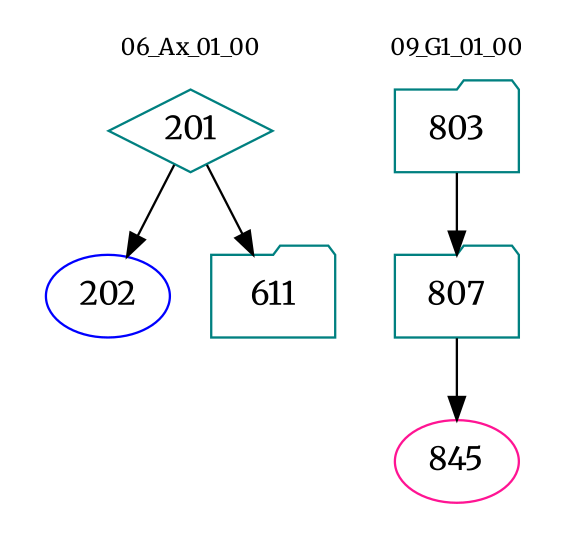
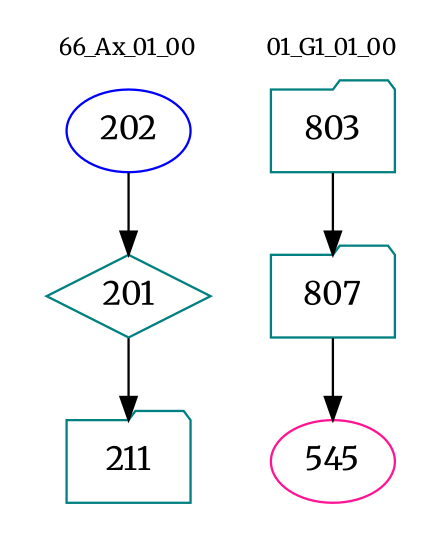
cluster "06_Ax_01_00": label "06_Ax_01_00" -> "66_Ax_01_00"
cluster "09_G1_01_00": label "09_G1_01_00" -> "01_G1_01_00"
edge "201" -> "202": reversed
node "611": label "611" -> "211"
node "845": label "845" -> "545"
